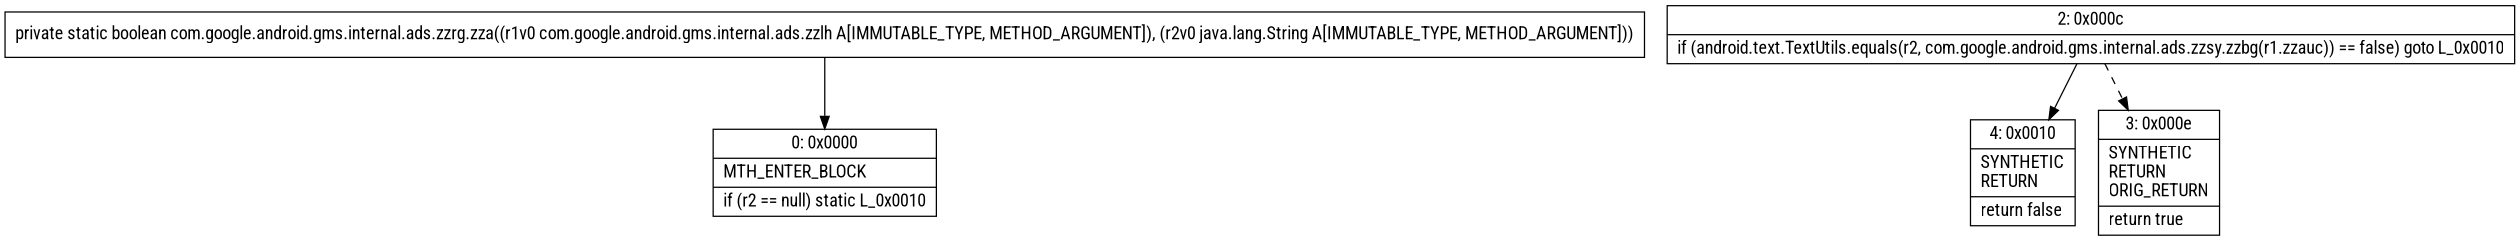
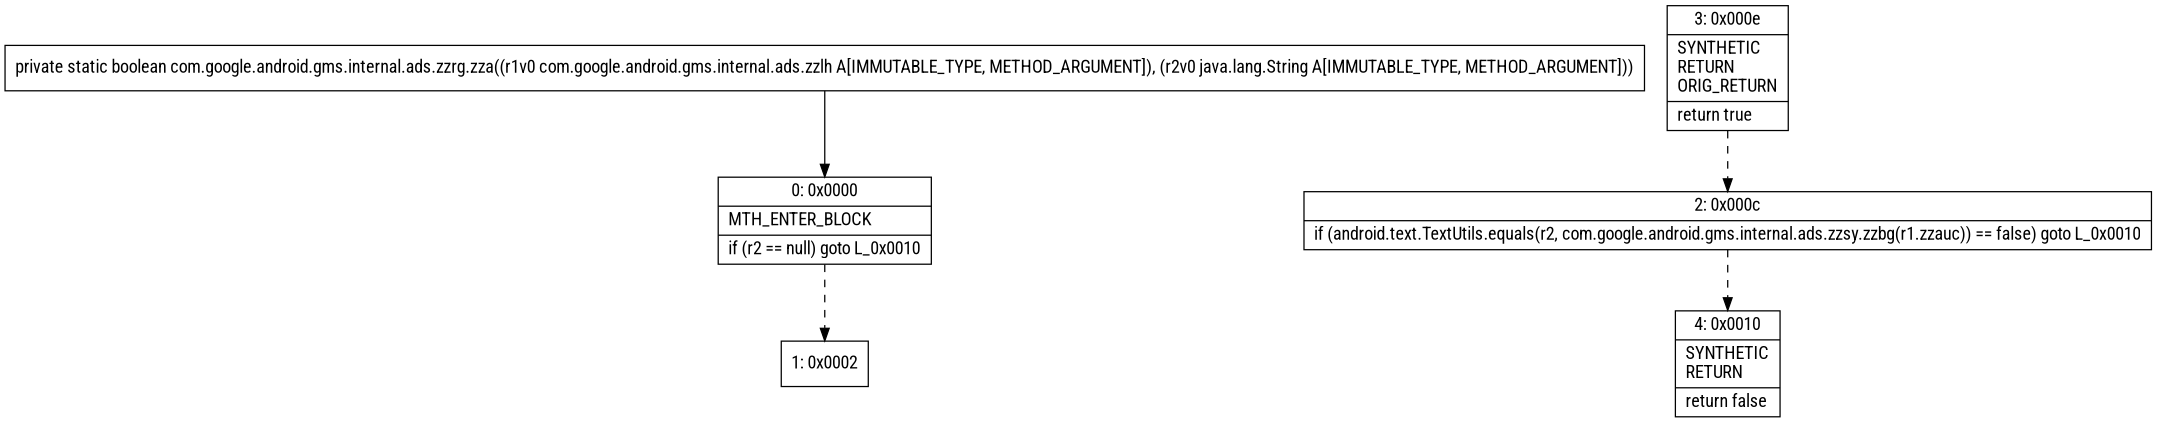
edge "2: 0x000c" -> "3: 0x000e": reversed
edge "2: 0x000c" -> "4: 0x0010": style solid -> dashed
node "0: 0x0000": text "if (r2 == null) static L_0x0010" -> "if (r2 == null) goto L_0x0010"
node "1: 0x0002": added
